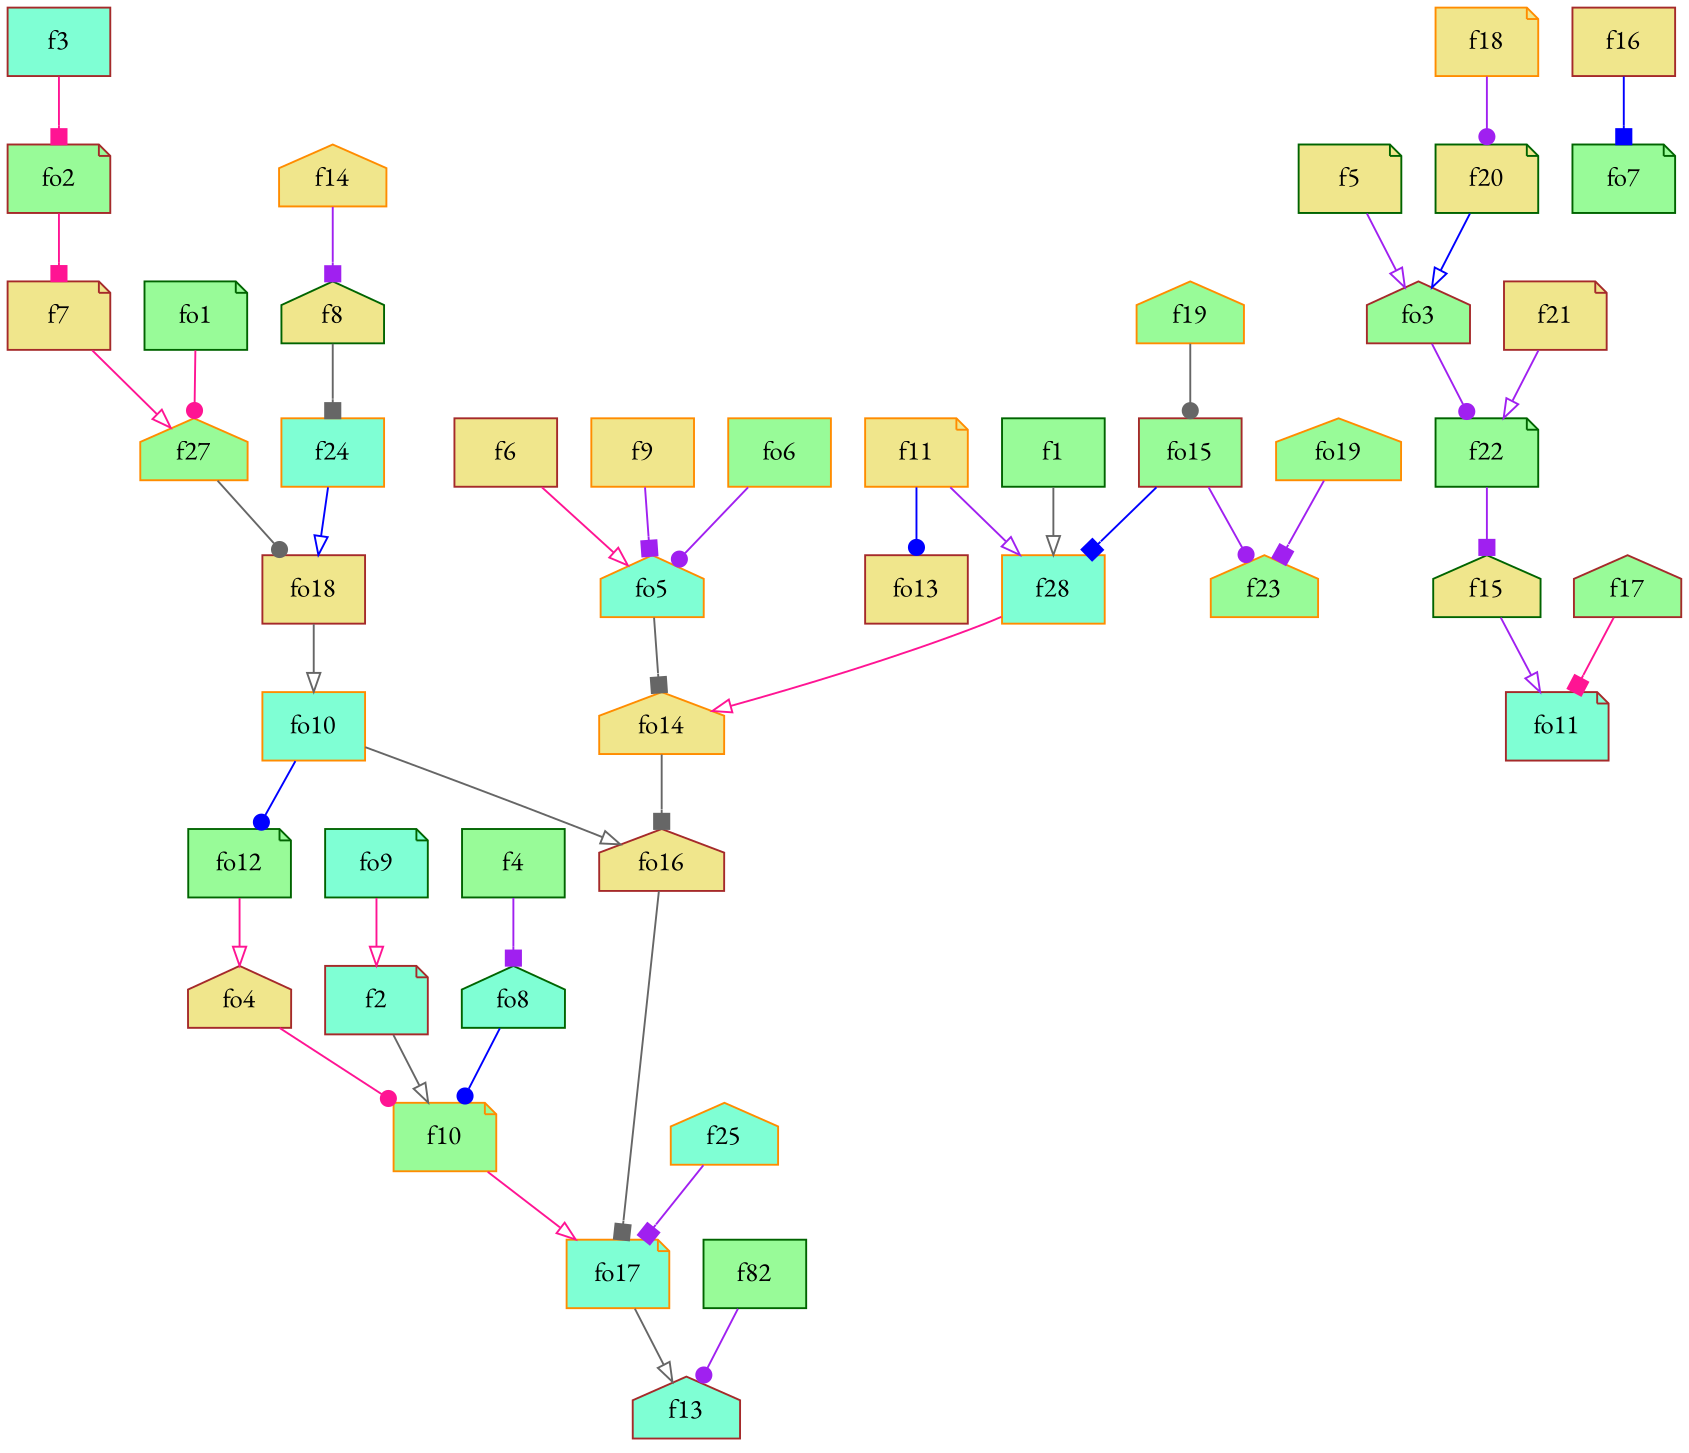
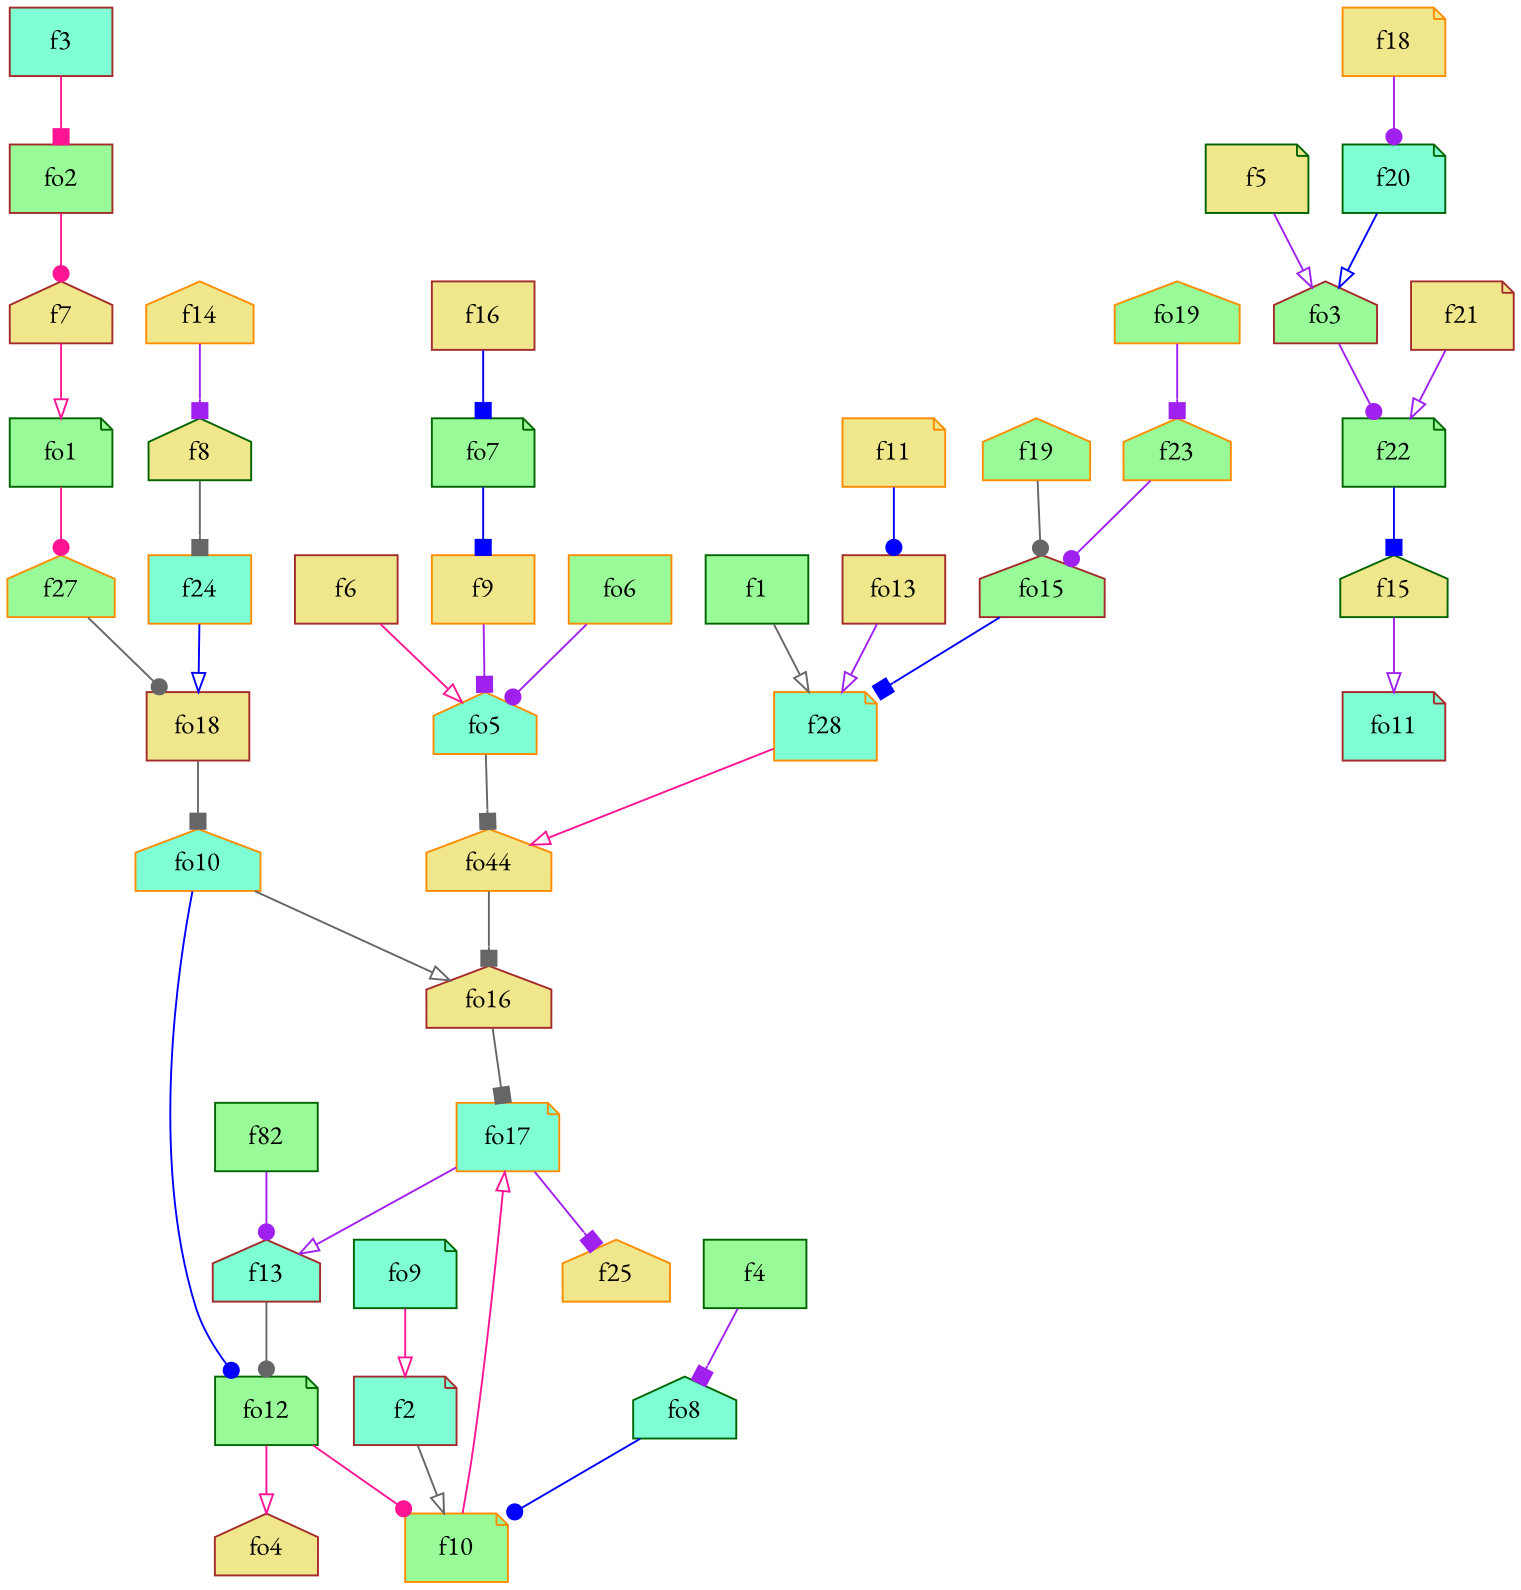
node "fo2": shape note -> box
node "f20": fillcolor khaki -> aquamarine
edge "fo2" -> "f7": arrowhead box -> dot
node "f7": shape note -> house
edge "f7" -> "f27": now "f7" -> "fo1"
node "fo15": shape box -> house
edge "fo7" -> "f9": added
edge "f22" -> "f15": color purple -> blue
edge "f11" -> "f28": now "fo13" -> "f28"
edge "fo15" -> "f23": reversed
node "f28": shape box -> note
node "f17": removed
edge "fo18" -> "fo10": arrowhead onormal -> box
node "fo10": shape box -> house
node "fo14": label "fo14" -> "fo44"
edge "fo4" -> "f10": now "fo12" -> "f10"
node "f25": fillcolor aquamarine -> khaki
edge "f25" -> "fo17": reversed
edge "f13" -> "fo12": added
edge "fo17" -> "f13": color gray40 -> purple
